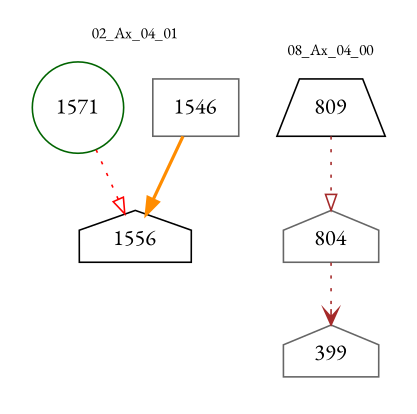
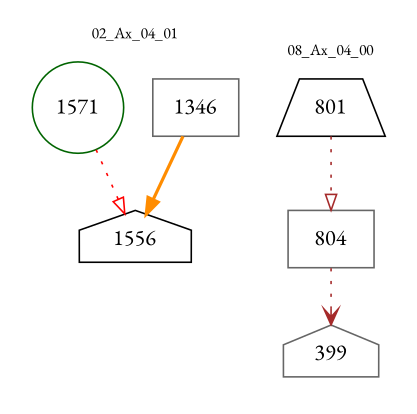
node "1546": label "1546" -> "1346"
node "809": label "809" -> "801"
node "804": shape house -> box
